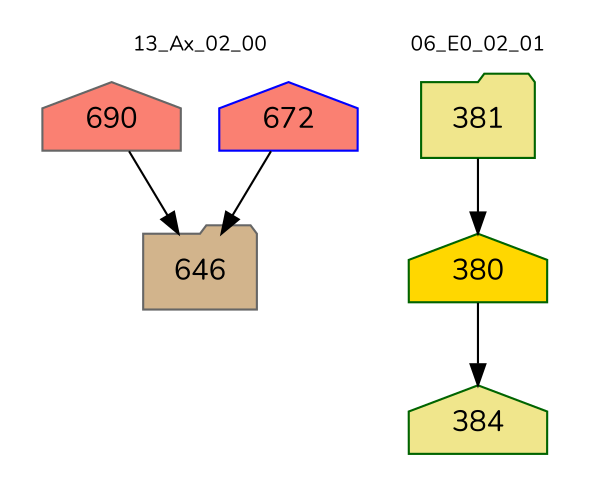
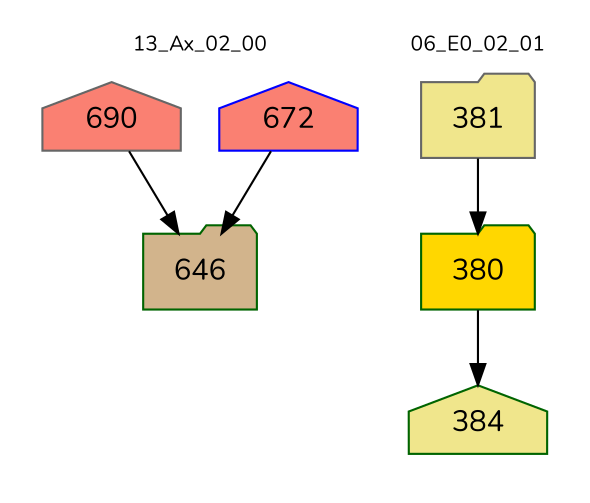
node "381": color darkgreen -> gray40
node "646": color gray40 -> darkgreen
node "380": shape house -> folder
